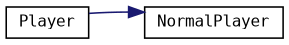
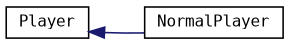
edge "Player" -> "NormalPlayer": reversed
